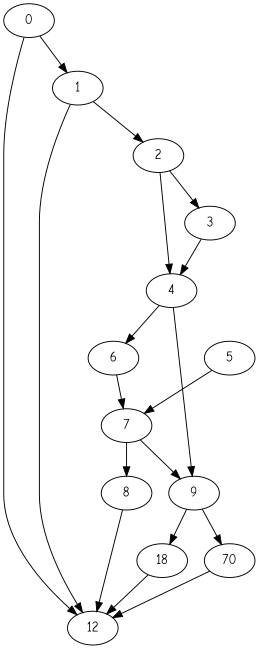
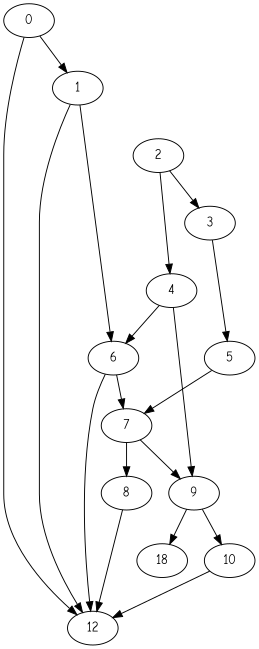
edge "1" -> "2": now "1" -> "6"
edge "3" -> "4": now "3" -> "5"
node "70": label "70" -> "10"
edge "18" -> "12": now "6" -> "12"
